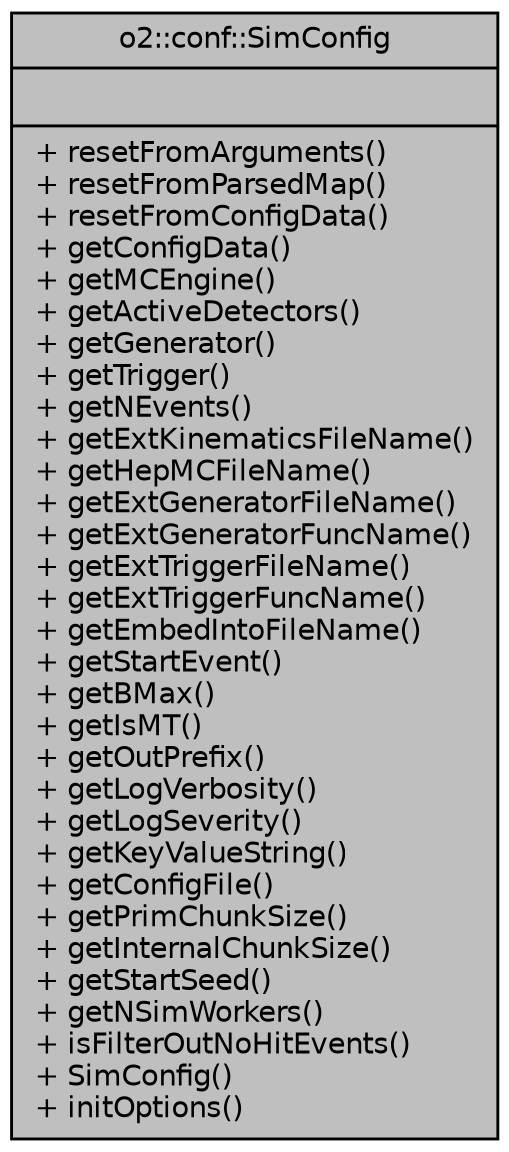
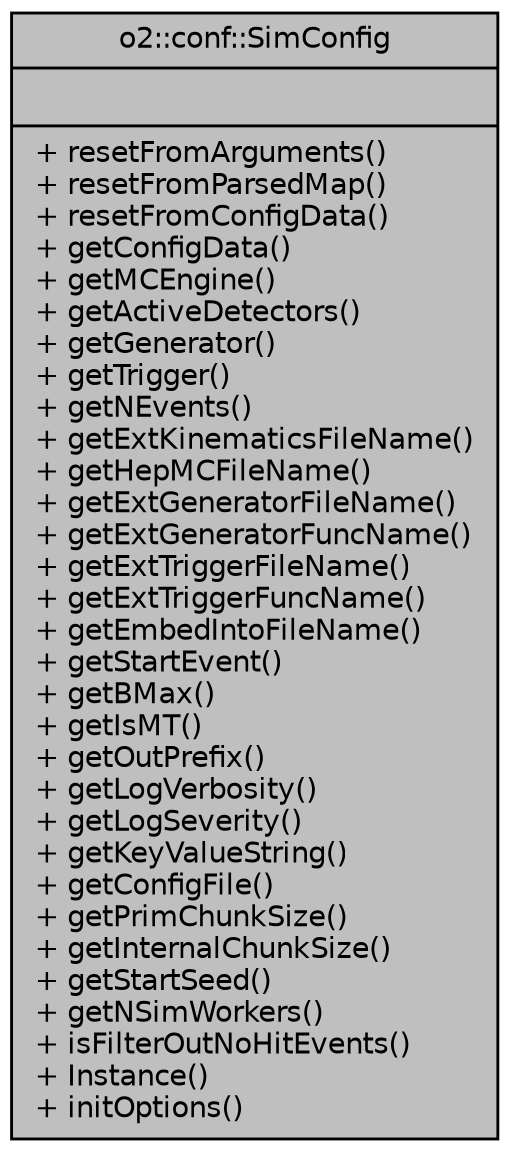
node "o2::conf::SimConfig": text "+ SimConfig()" -> "+ Instance()"
